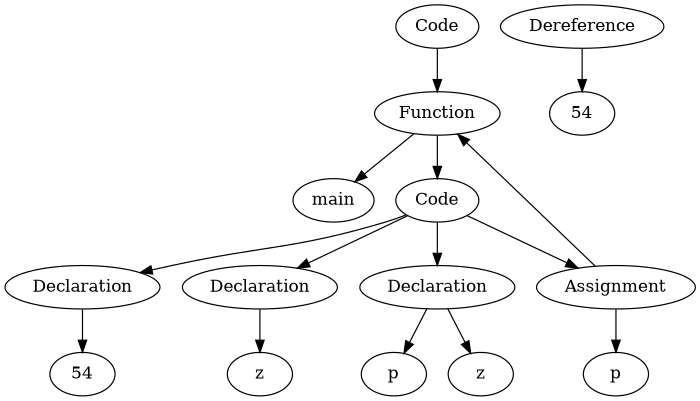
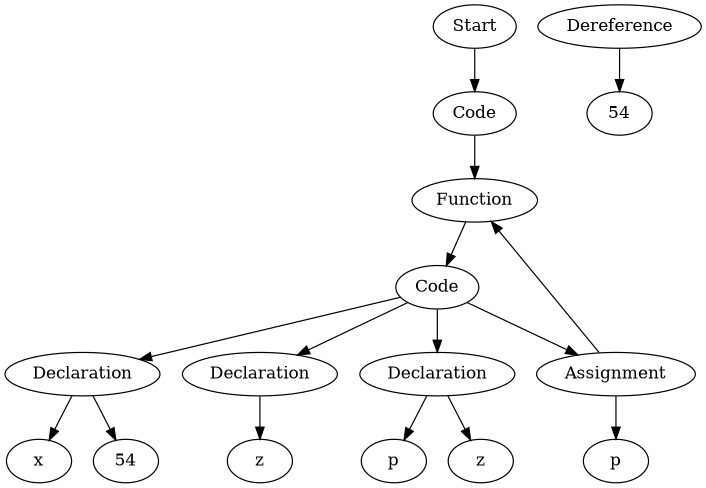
node "Start": added
node "main": removed
node "x": added
